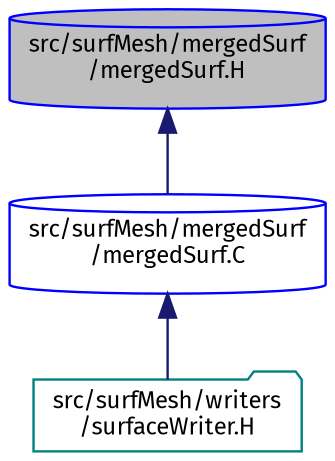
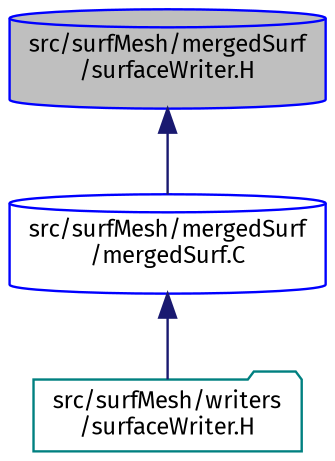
node "src/surfMesh/mergedSurf /mergedSurf.H": label "src/surfMesh/mergedSurf /mergedSurf.H" -> "src/surfMesh/mergedSurf /surfaceWriter.H"
